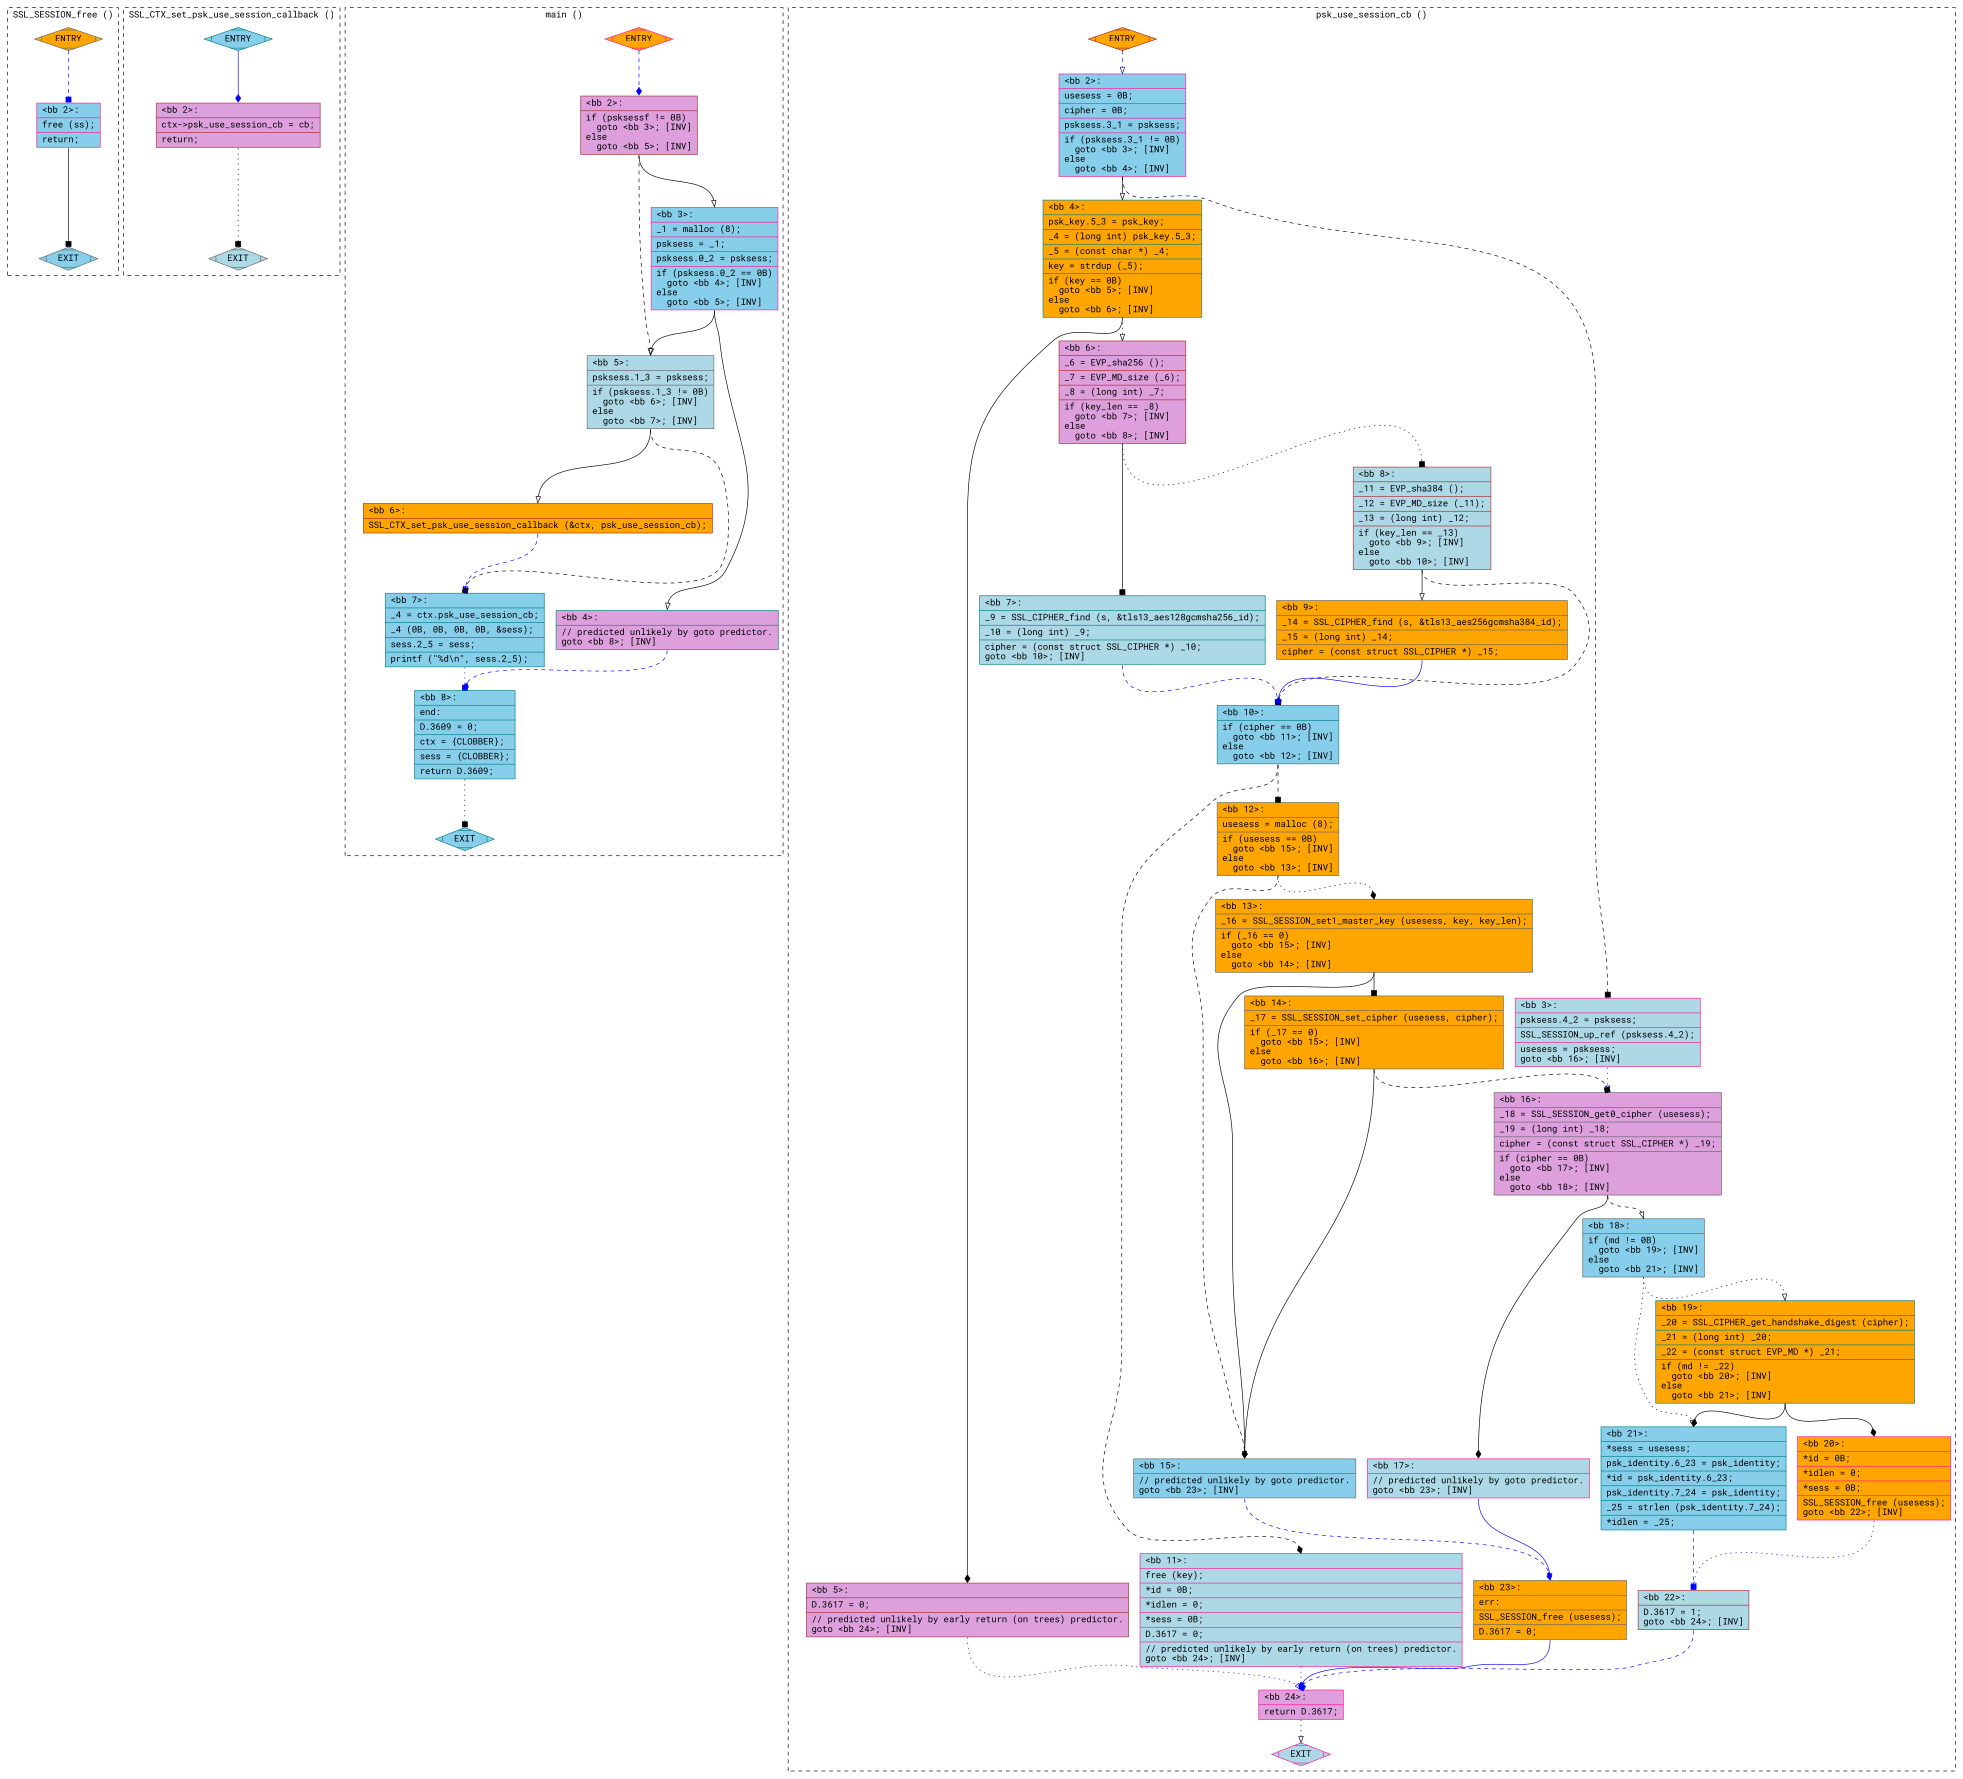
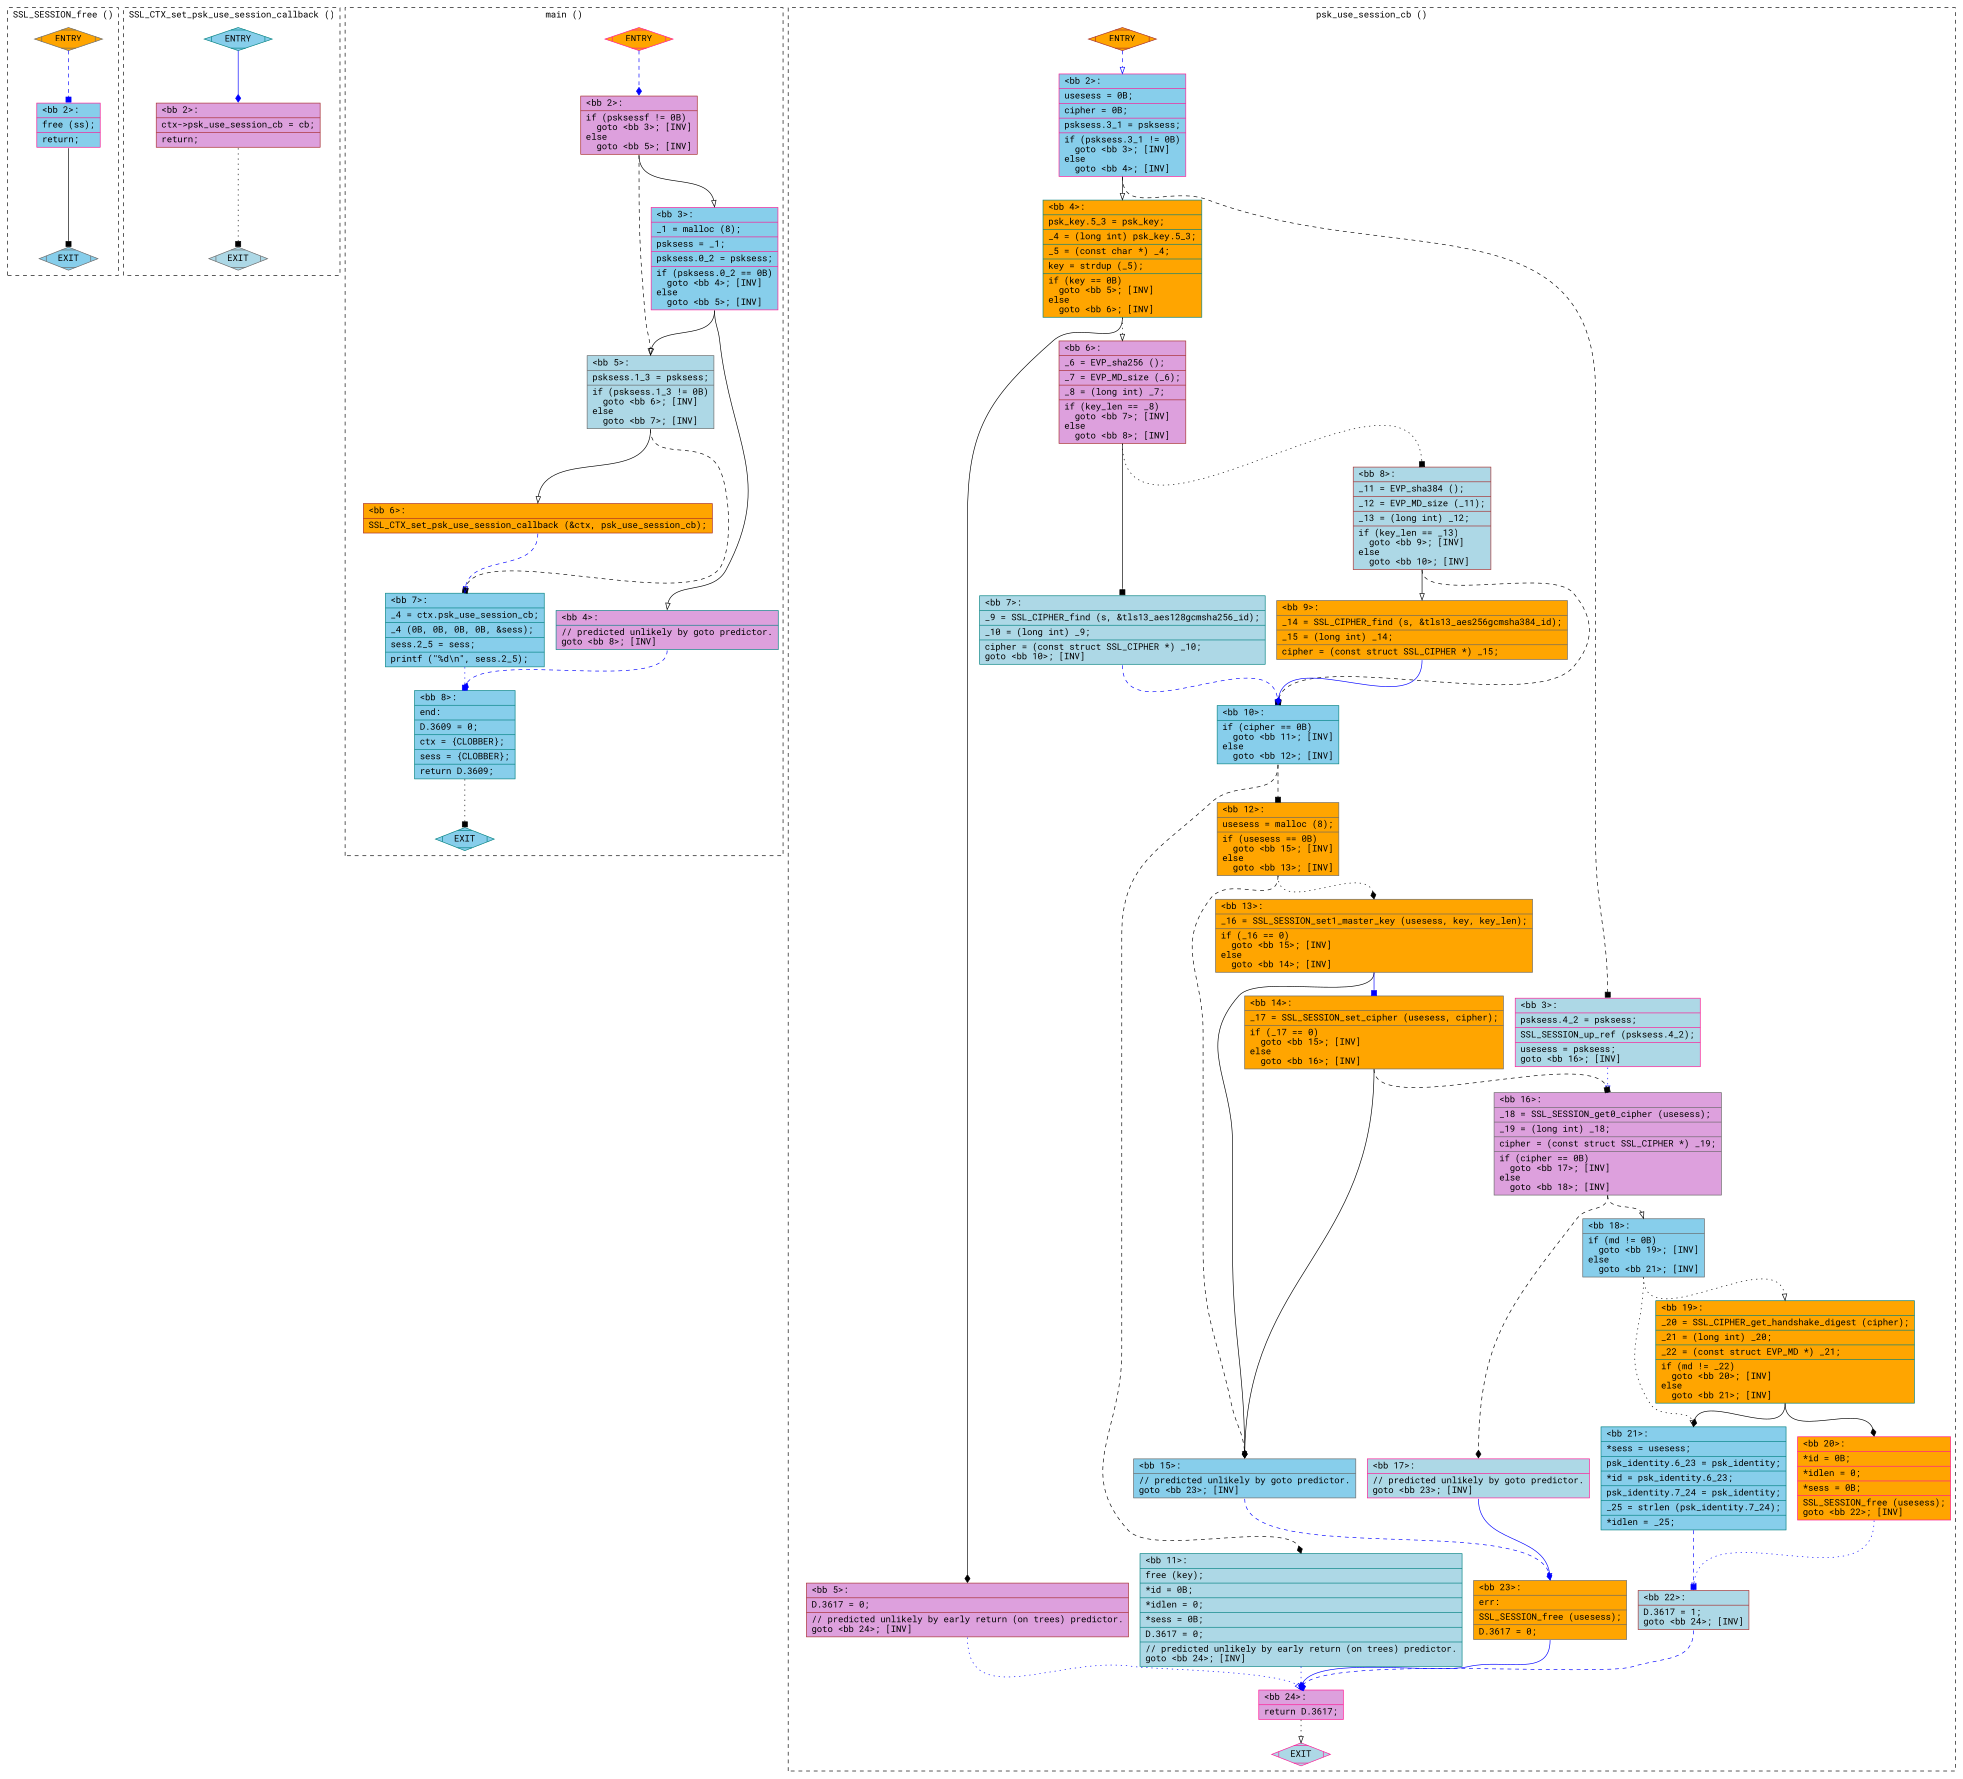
edge "<bb 13>:" -> "<bb 14>:": color black -> blue
edge "<bb 16>:" -> "<bb 17>:": style solid -> dashed
node "<bb 11>:": color deeppink -> teal
